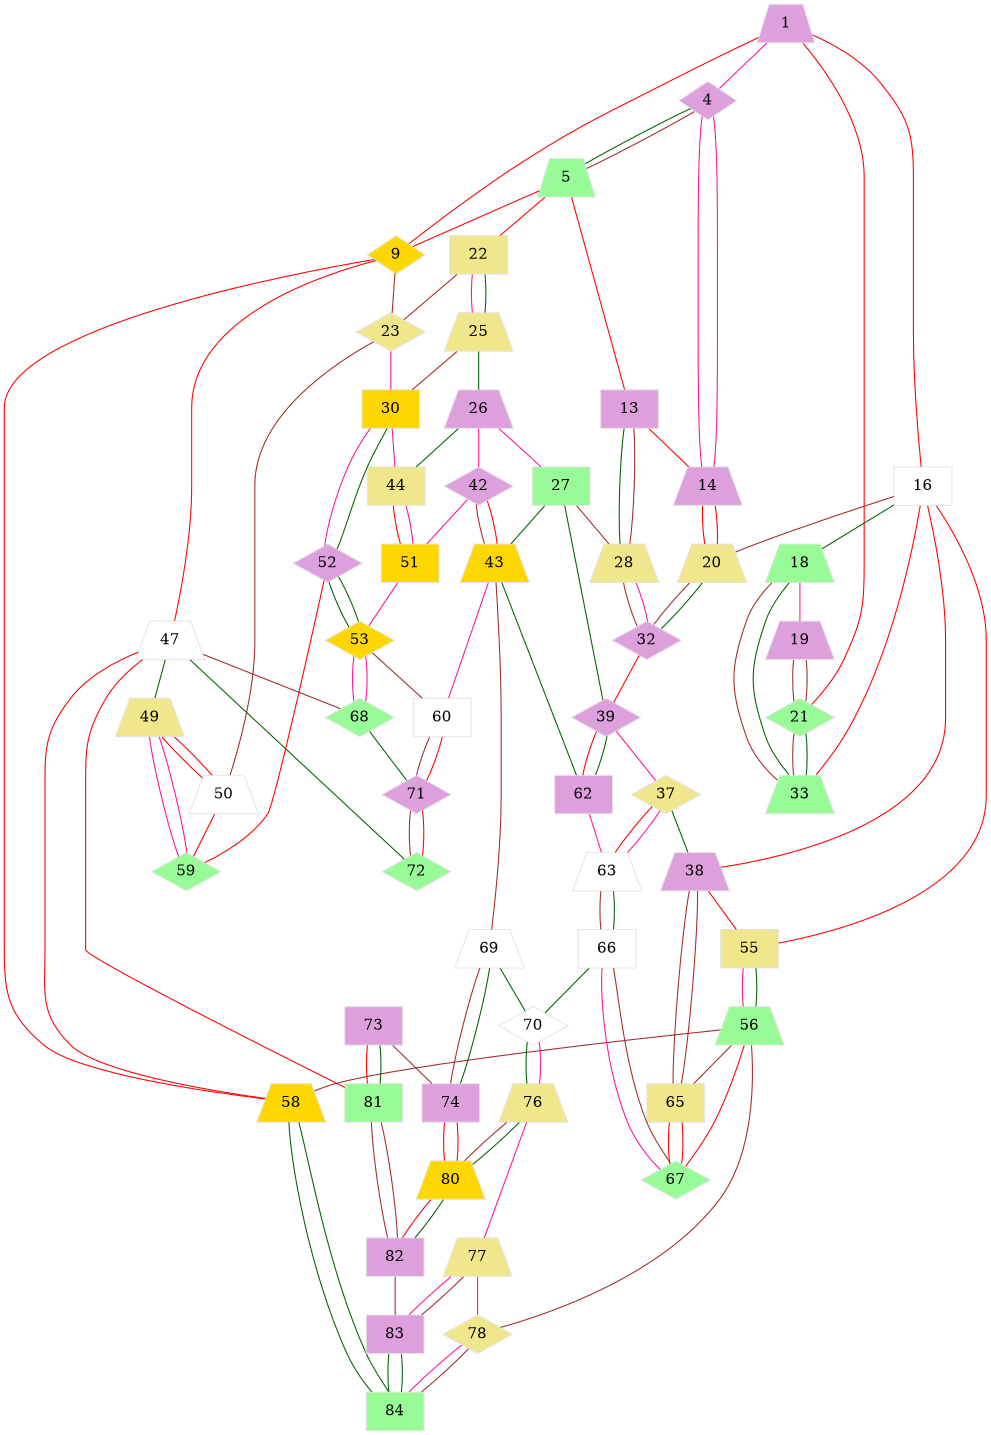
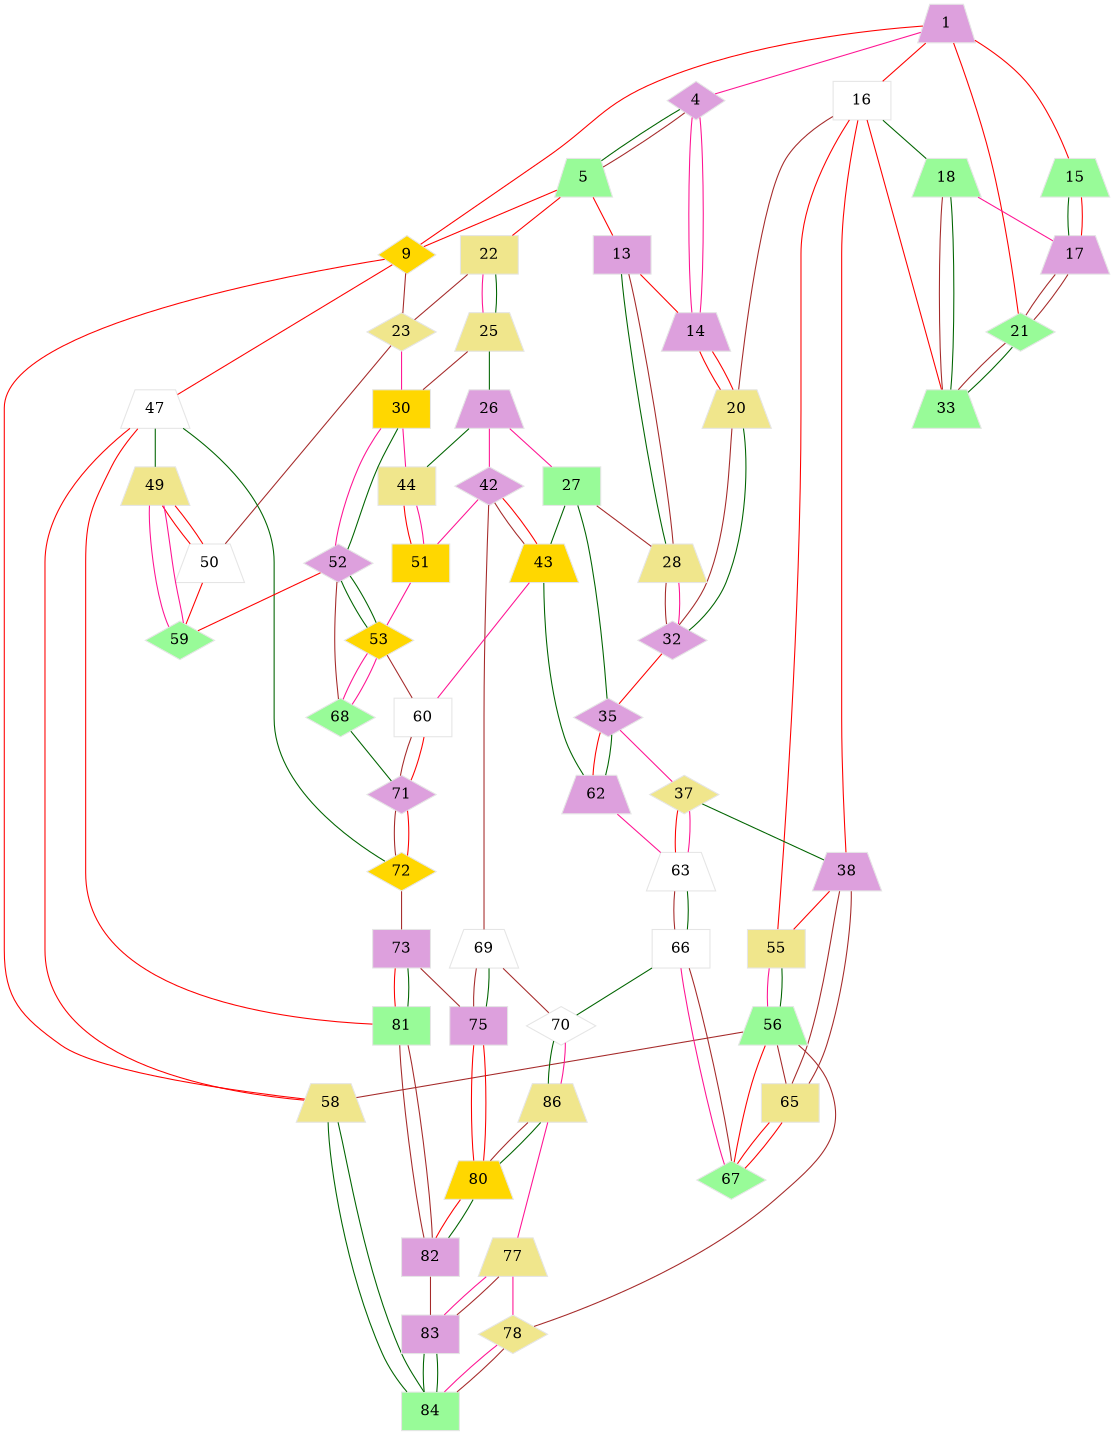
node "15": added
node "19": label "19" -> "17"
edge "47" -- "68": now "52" -- "68"
node "39": label "39" -> "35"
edge "43" -- "69": now "42" -- "69"
node "62": shape box -> trapezium
node "72": fillcolor palegreen -> gold
edge "72" -- "73": added
edge "69" -- "70": color darkgreen -> brown
node "58": fillcolor gold -> khaki
node "74": label "74" -> "75"
node "76": label "76" -> "86"
